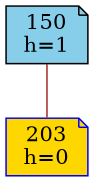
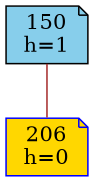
node "203 h=0": label "203 h=0" -> "206 h=0"
